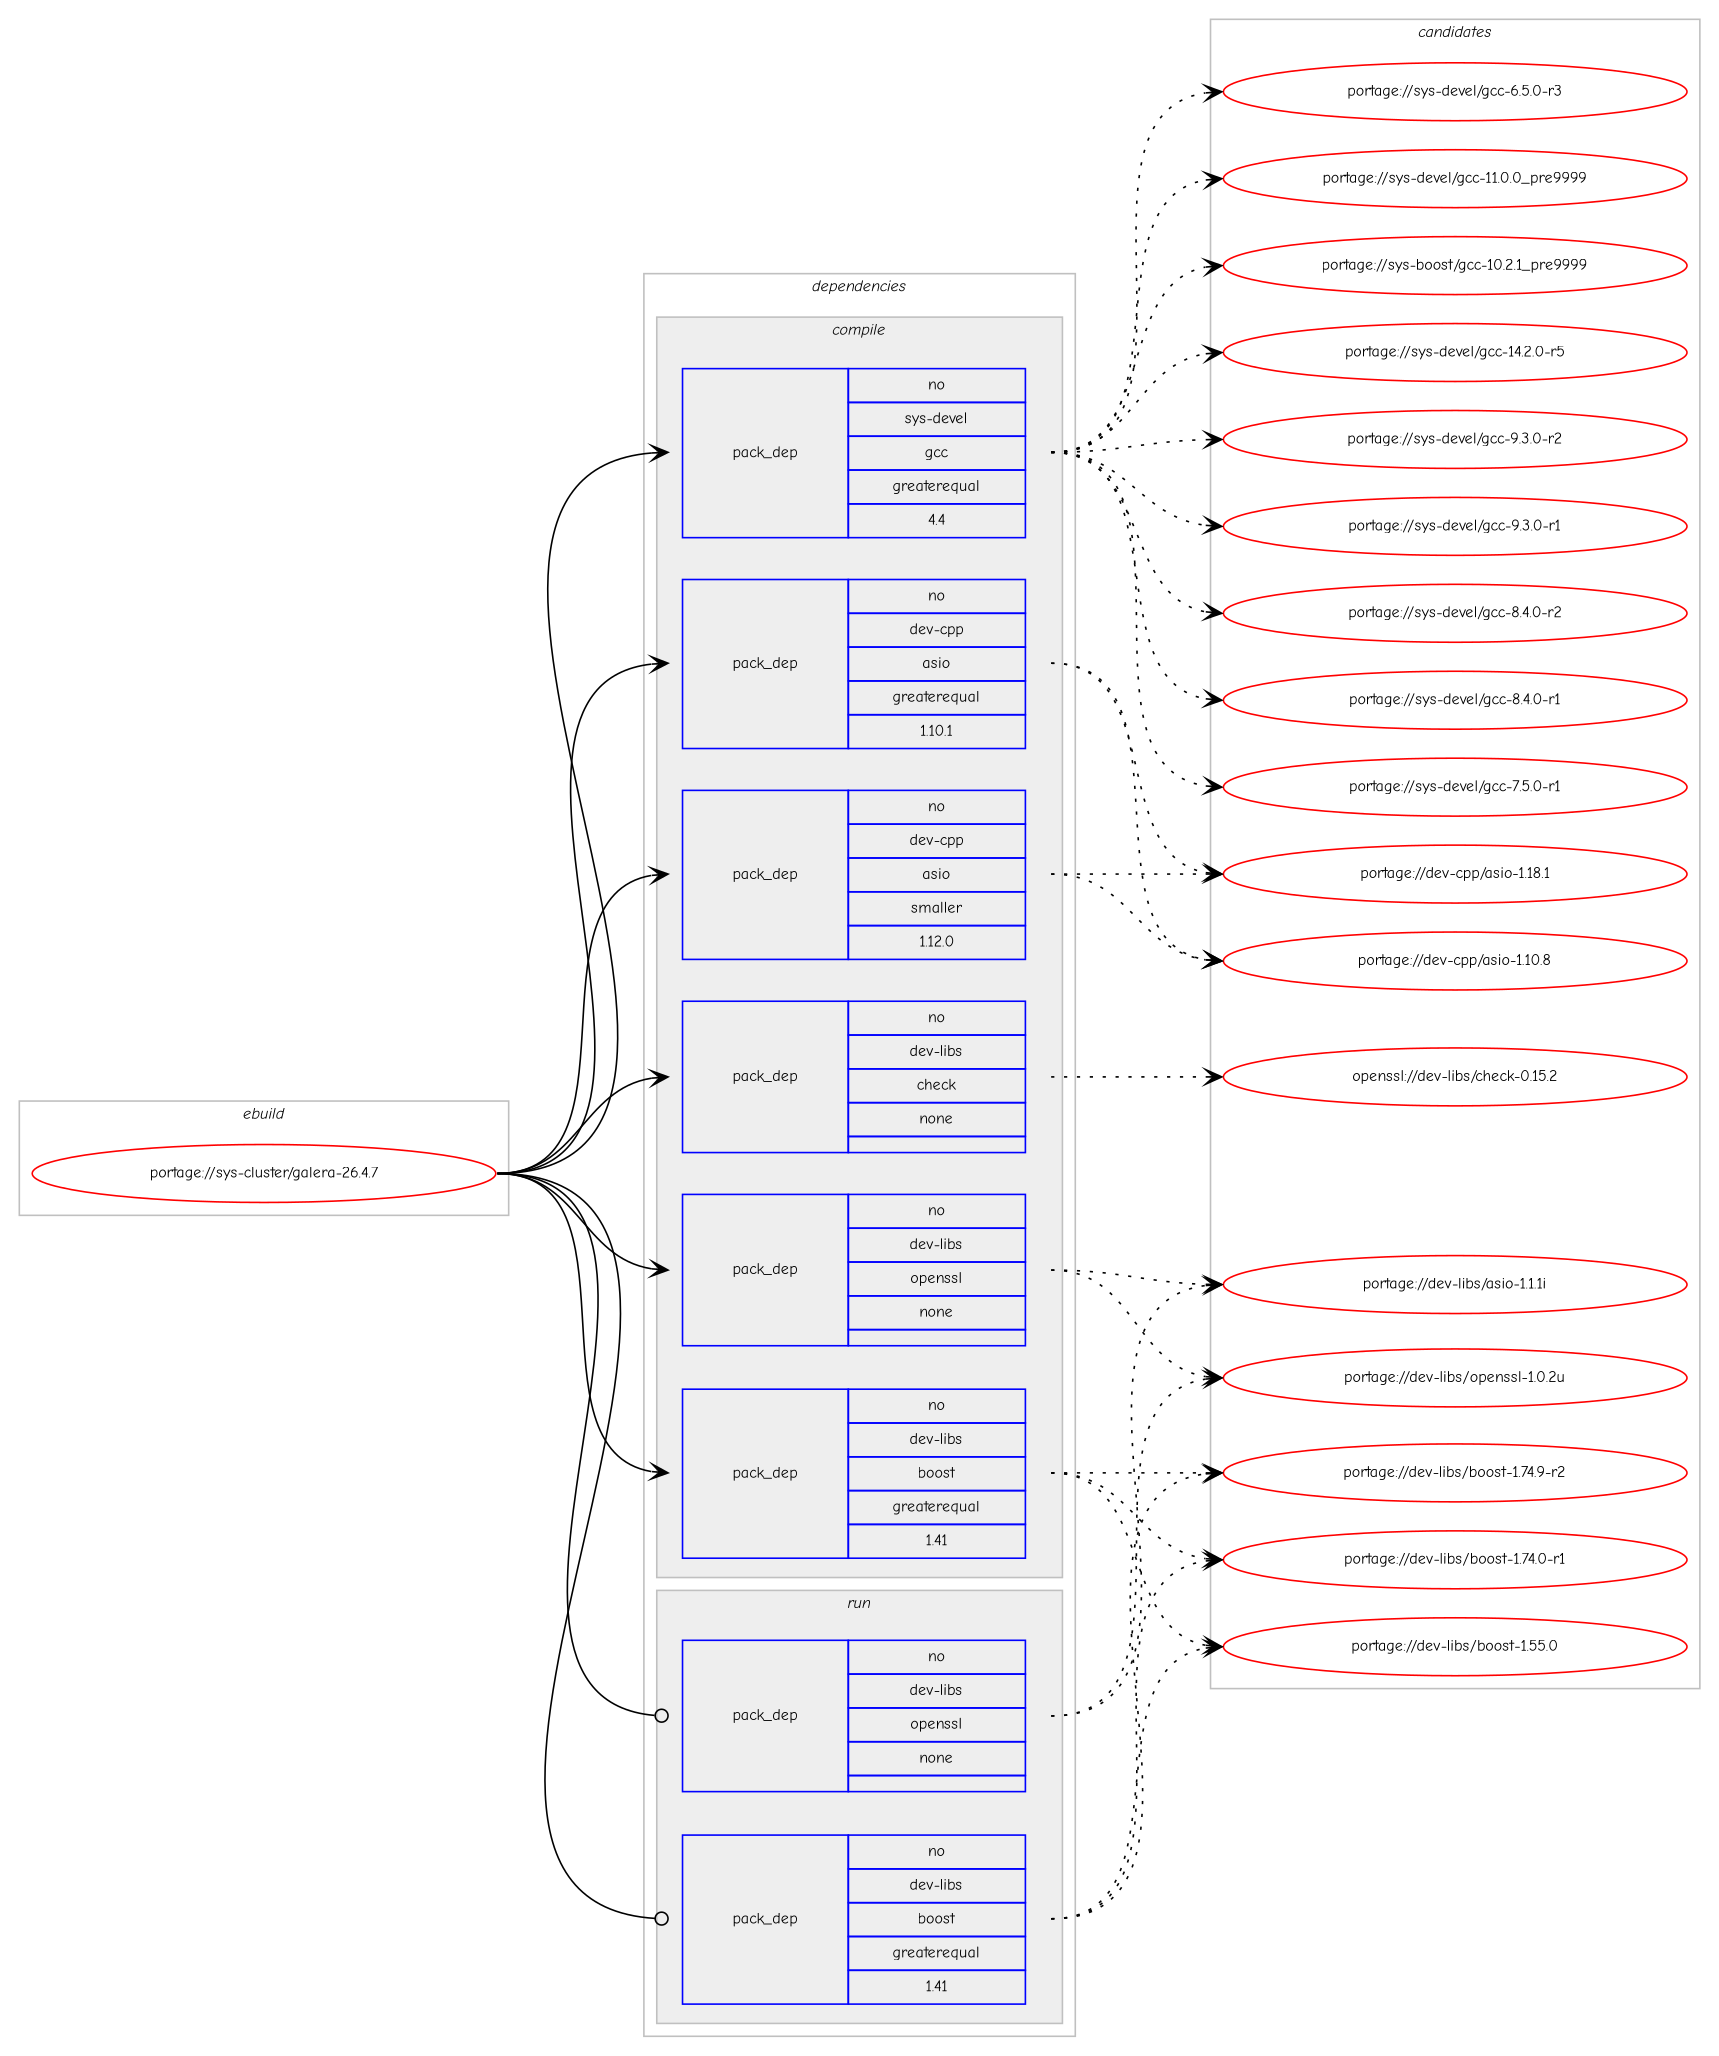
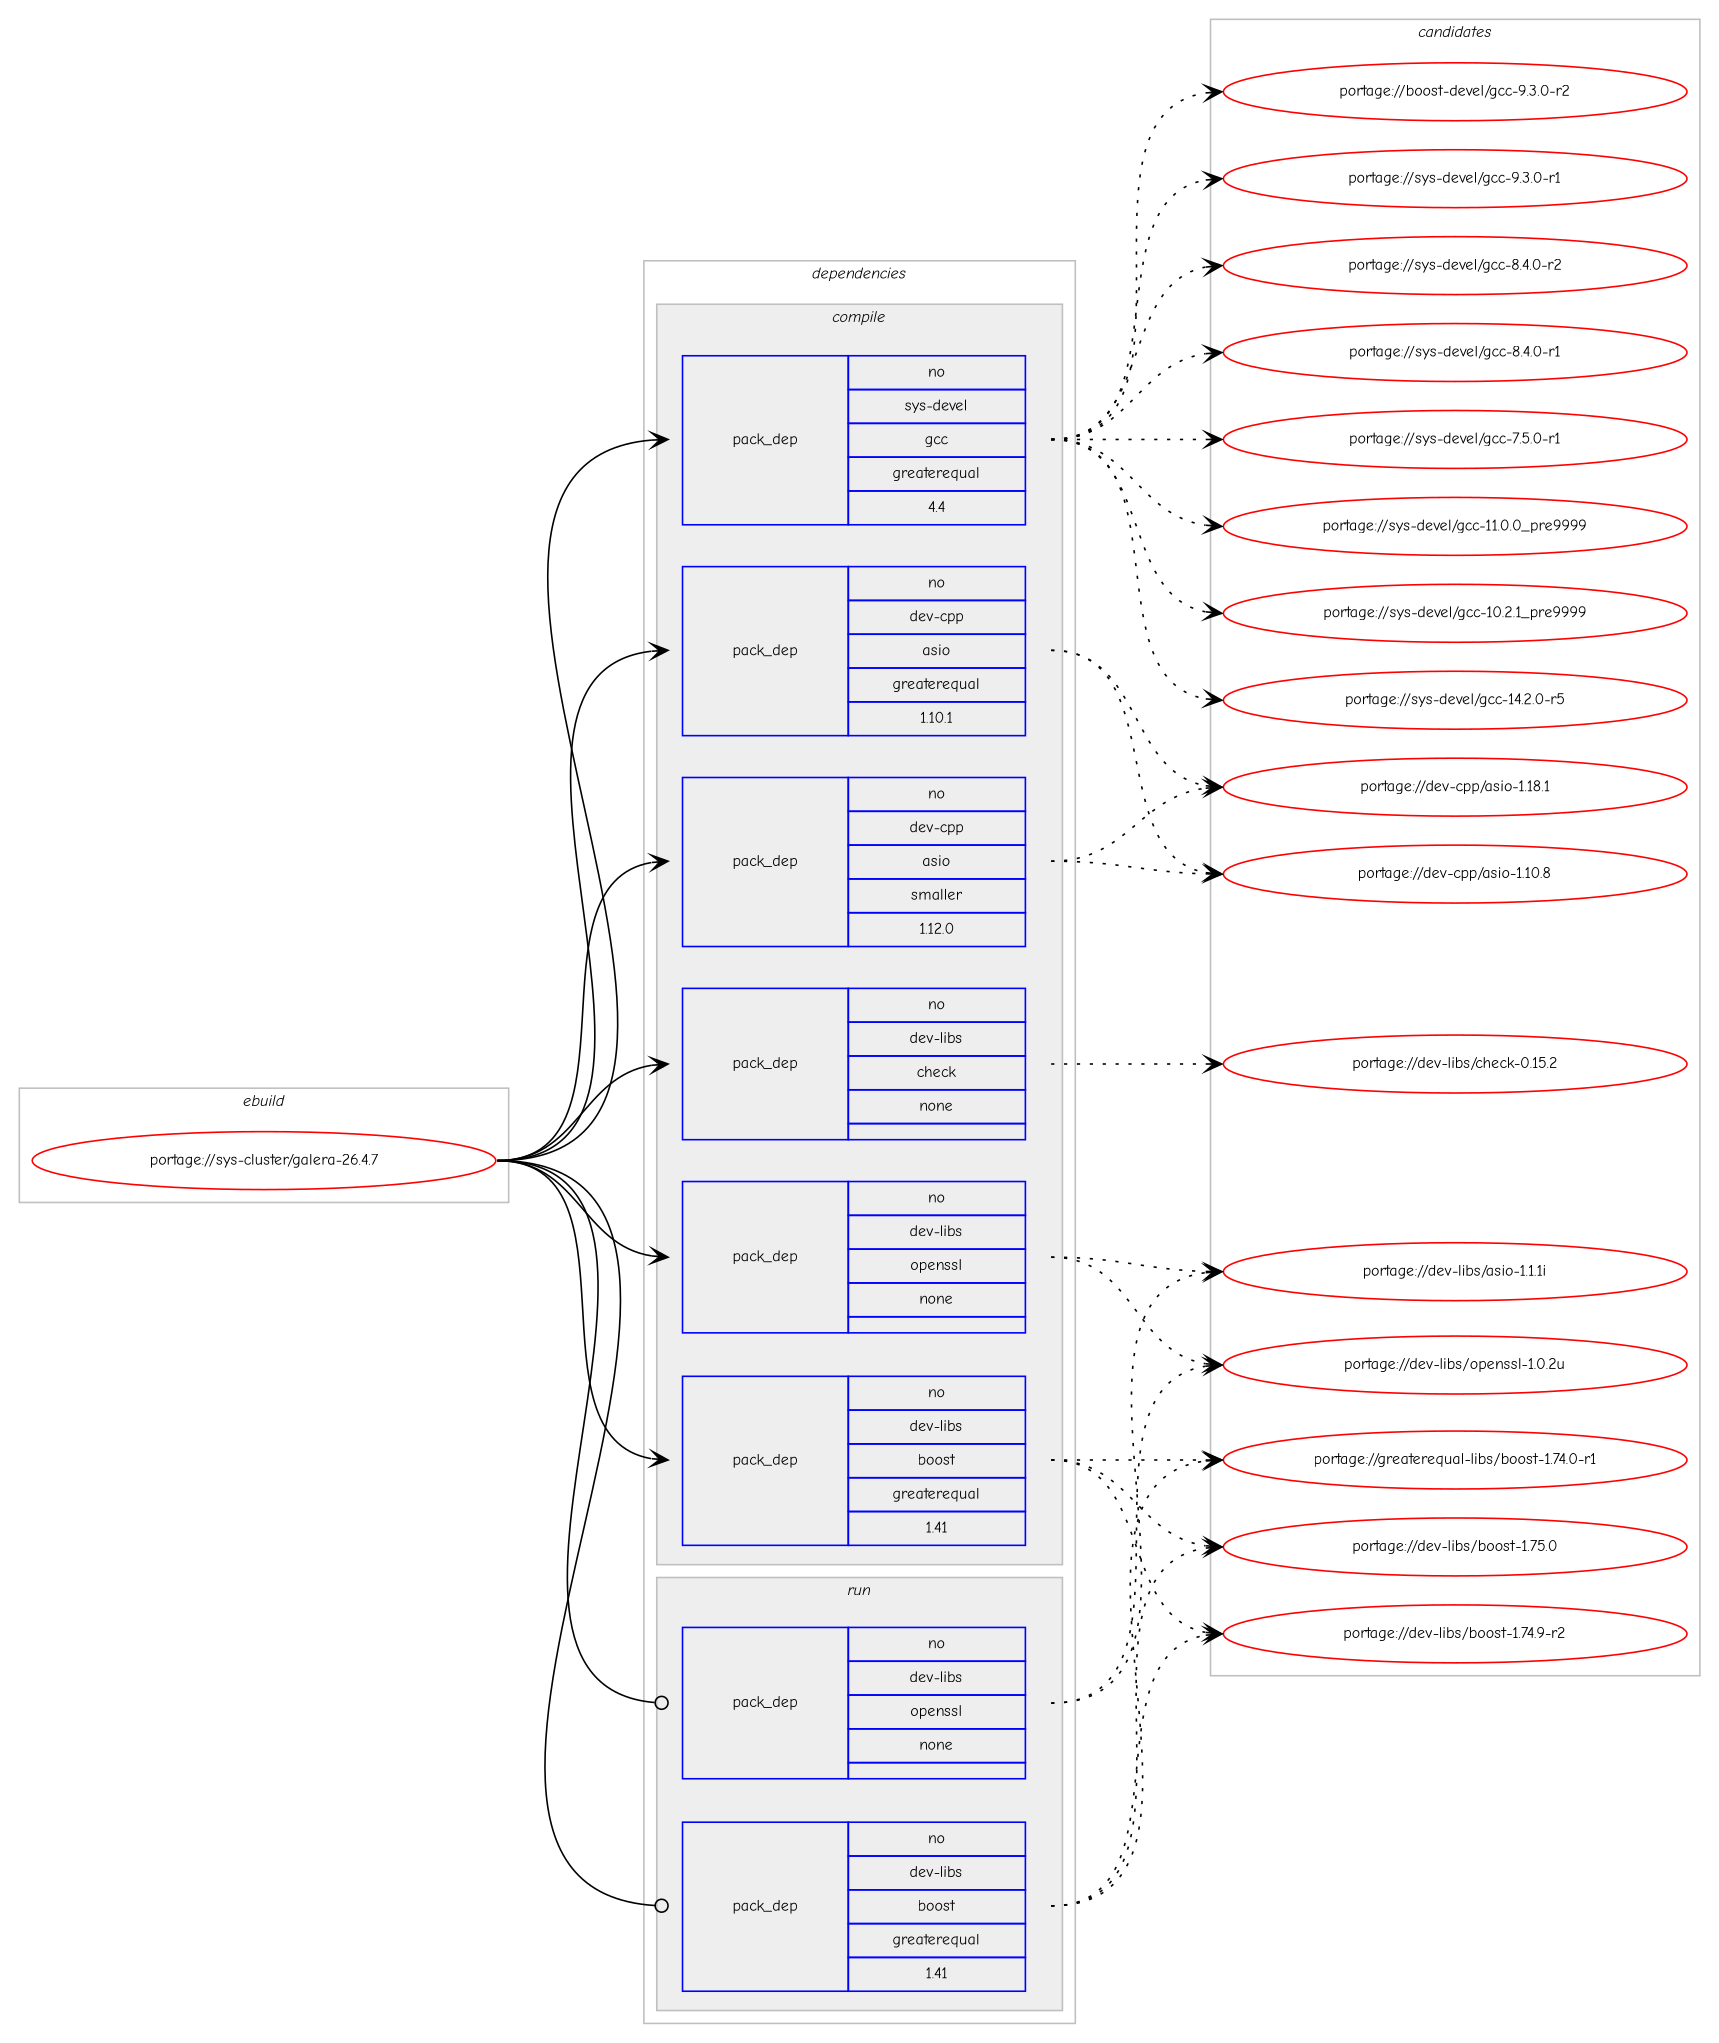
node "portage://sys-devel/gcc-6.5.0-r3": removed
node "portage://sys-boost/gcc-10.2.1_pre9999": label "portage://sys-boost/gcc-10.2.1_pre9999" -> "portage://sys-devel/gcc-10.2.1_pre9999"
node "portage://sys-devel/gcc-9.3.0-r2": label "portage://sys-devel/gcc-9.3.0-r2" -> "portage://boost-devel/gcc-9.3.0-r2"
node "openssl://dev-libs/check-0.15.2": label "openssl://dev-libs/check-0.15.2" -> "portage://dev-libs/check-0.15.2"
node "portage://dev-libs/boost-1.74.0-r1": label "portage://dev-libs/boost-1.74.0-r1" -> "portage://greaterequal-libs/boost-1.74.0-r1"
node "portage://dev-libs/boost-1.55.0": label "portage://dev-libs/boost-1.55.0" -> "portage://dev-libs/boost-1.75.0"
